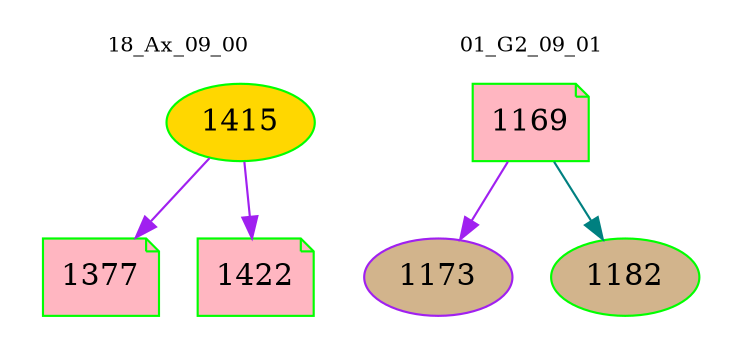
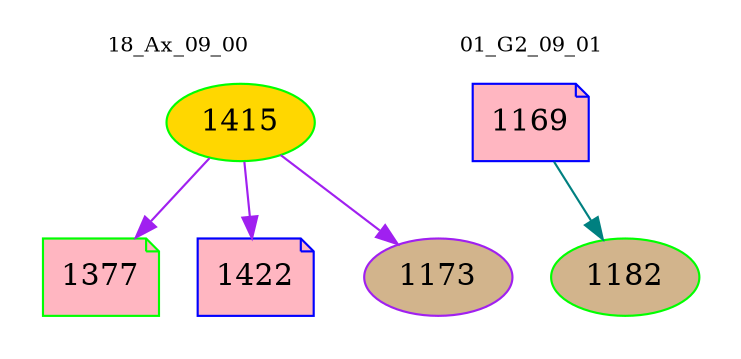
node "1169": color green -> blue
edge "1169" -> "1173": now "1415" -> "1173"
node "1422": color green -> blue
